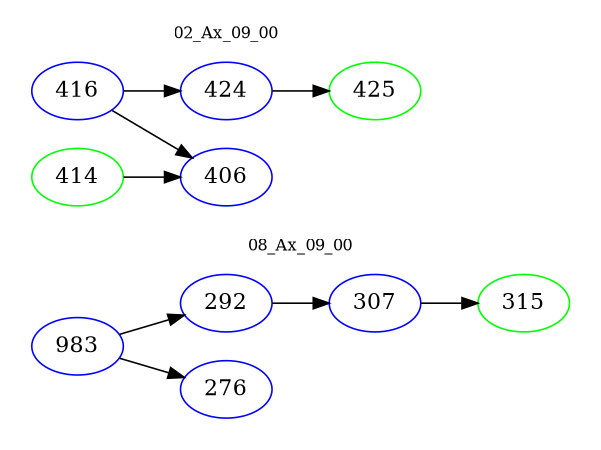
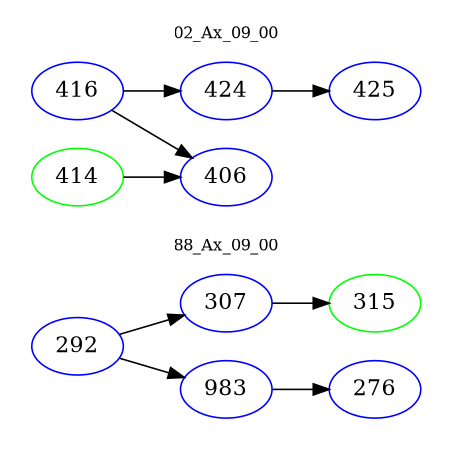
node "425": color green -> blue
cluster "08_Ax_09_00": label "08_Ax_09_00" -> "88_Ax_09_00"
edge "983" -> "292": reversed
